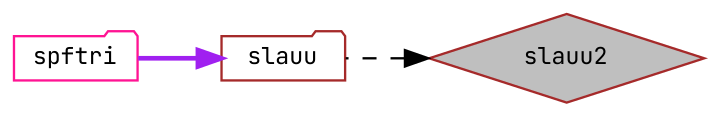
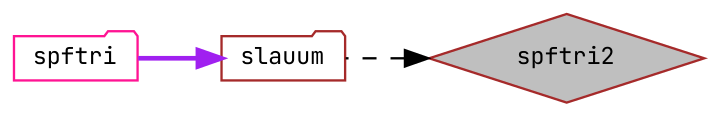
node "slauu": label "slauu" -> "slauum"
node "slauu2": label "slauu2" -> "spftri2"
